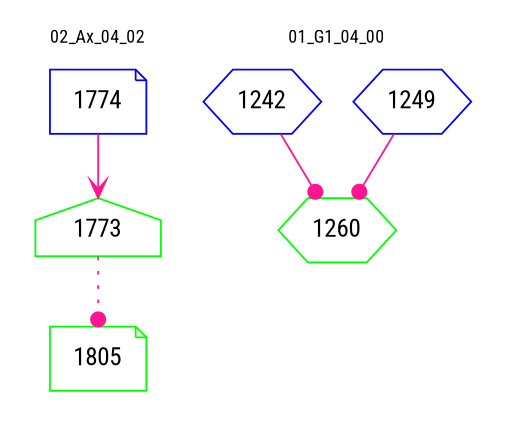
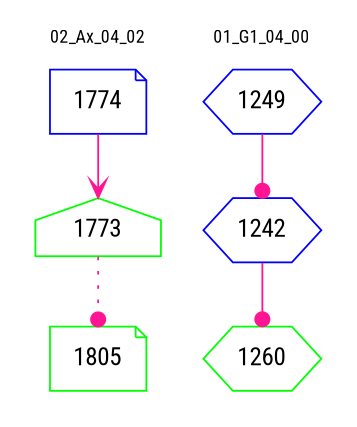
edge "1249" -> "1260": now "1249" -> "1242"
